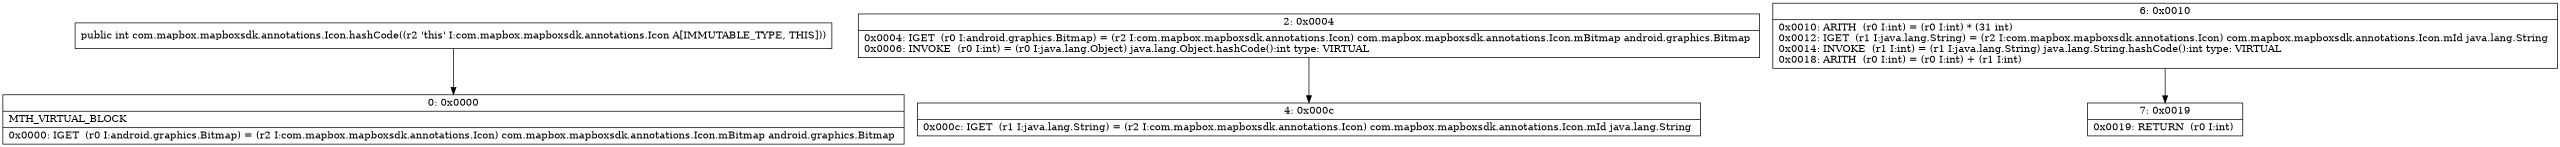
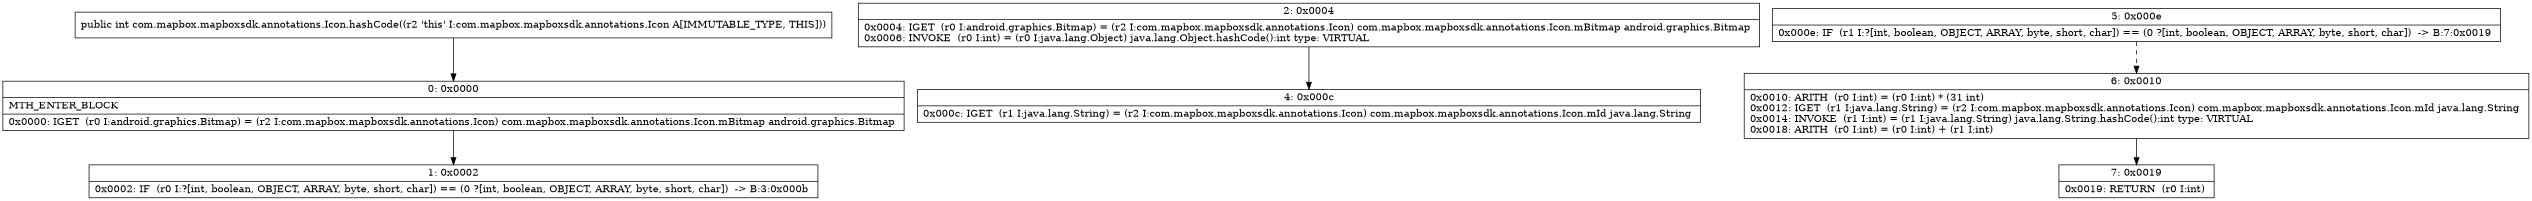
node "5: 0x000e": added
node "0: 0x0000": text "MTH_VIRTUAL_BLOCK" -> "MTH_ENTER_BLOCK"
node "1: 0x0002": added
